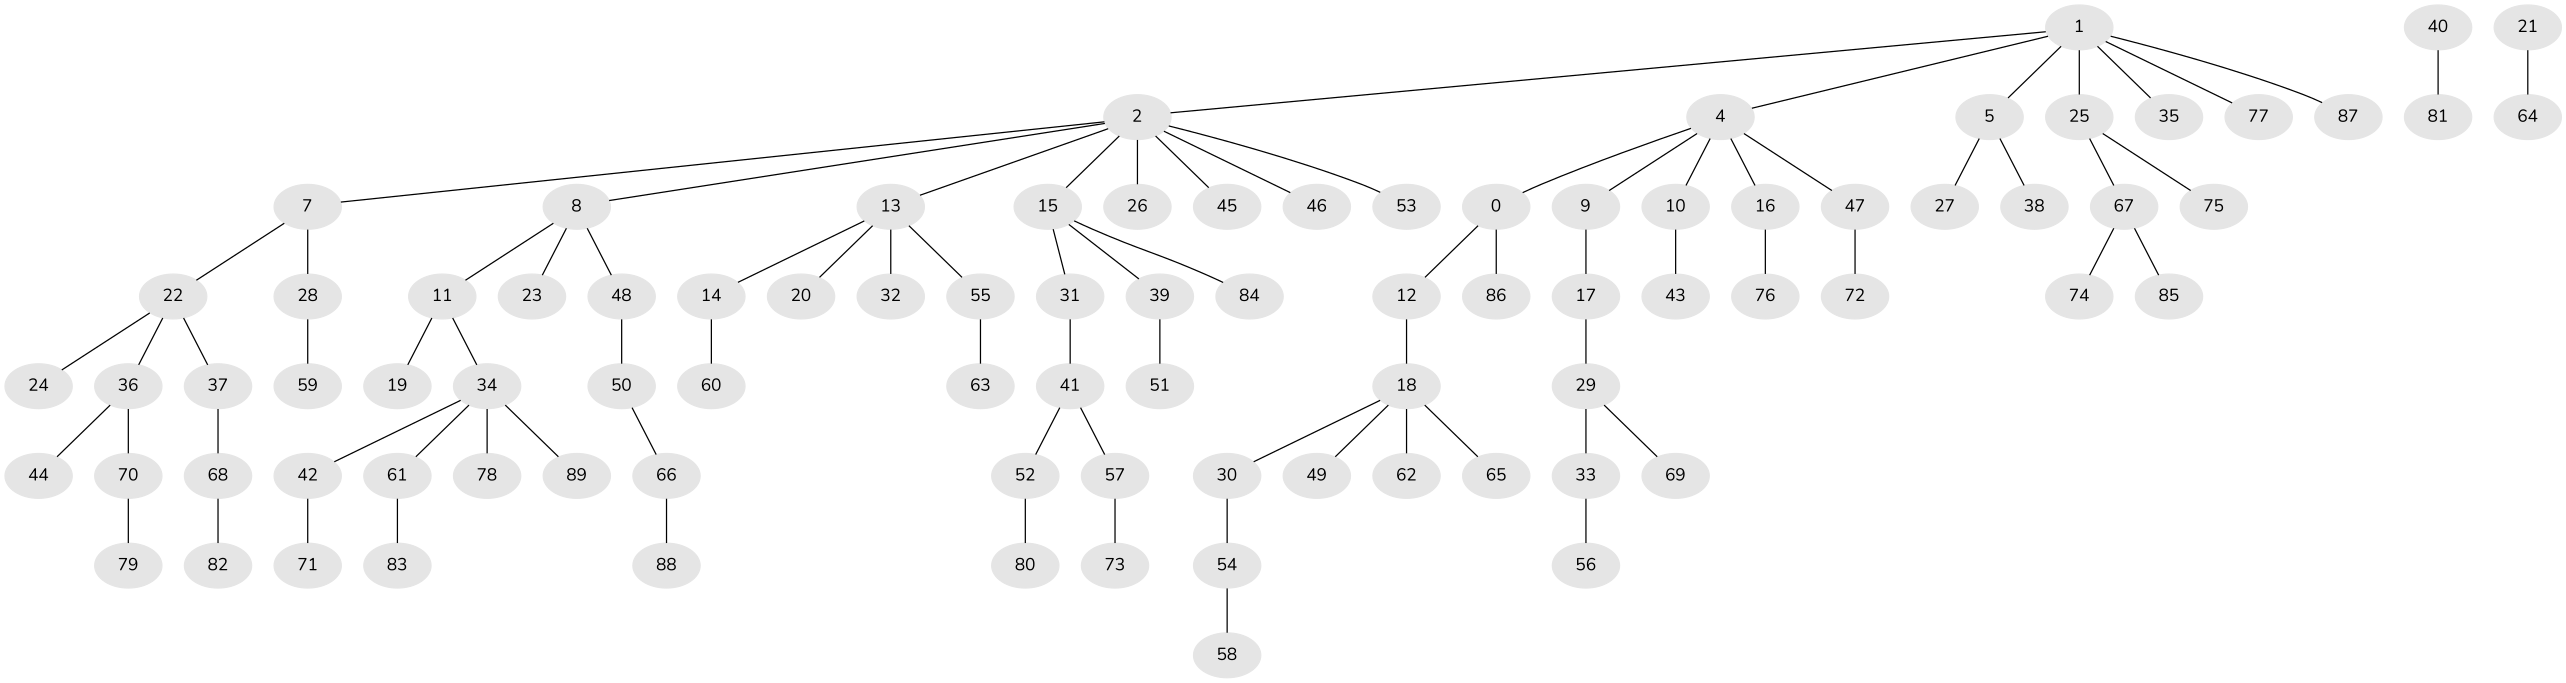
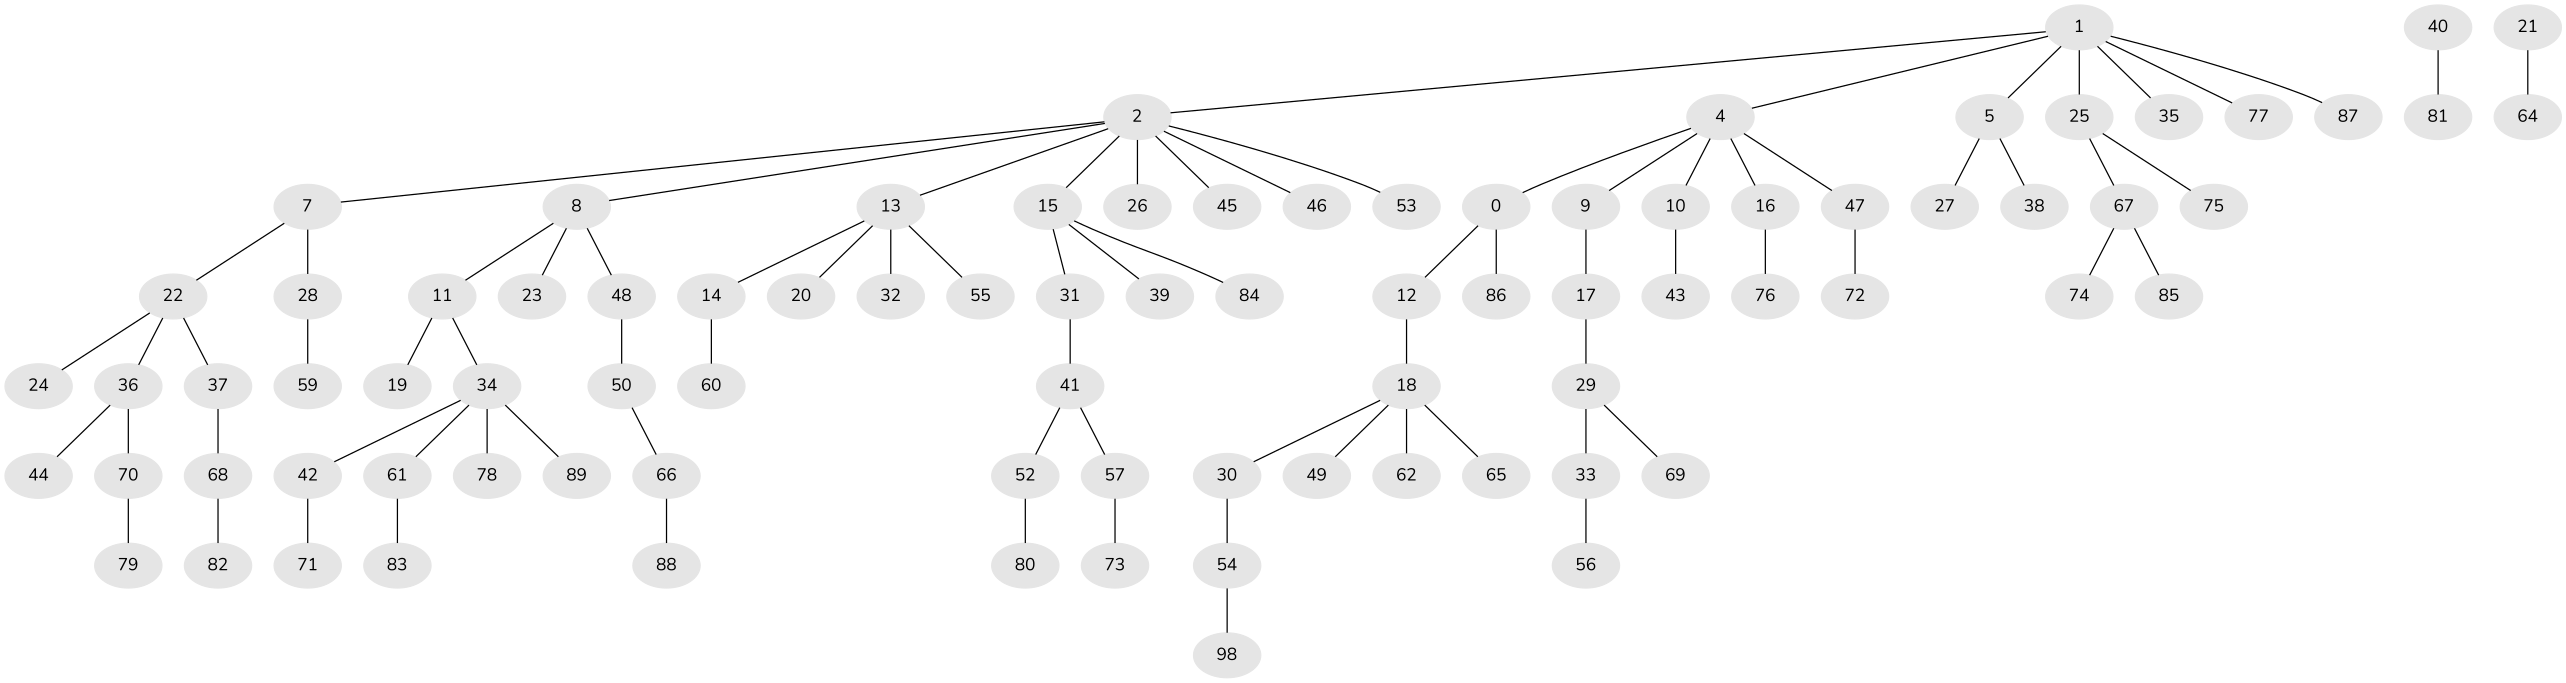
node "63": removed
node "51": removed
node "58": label "58" -> "98"
